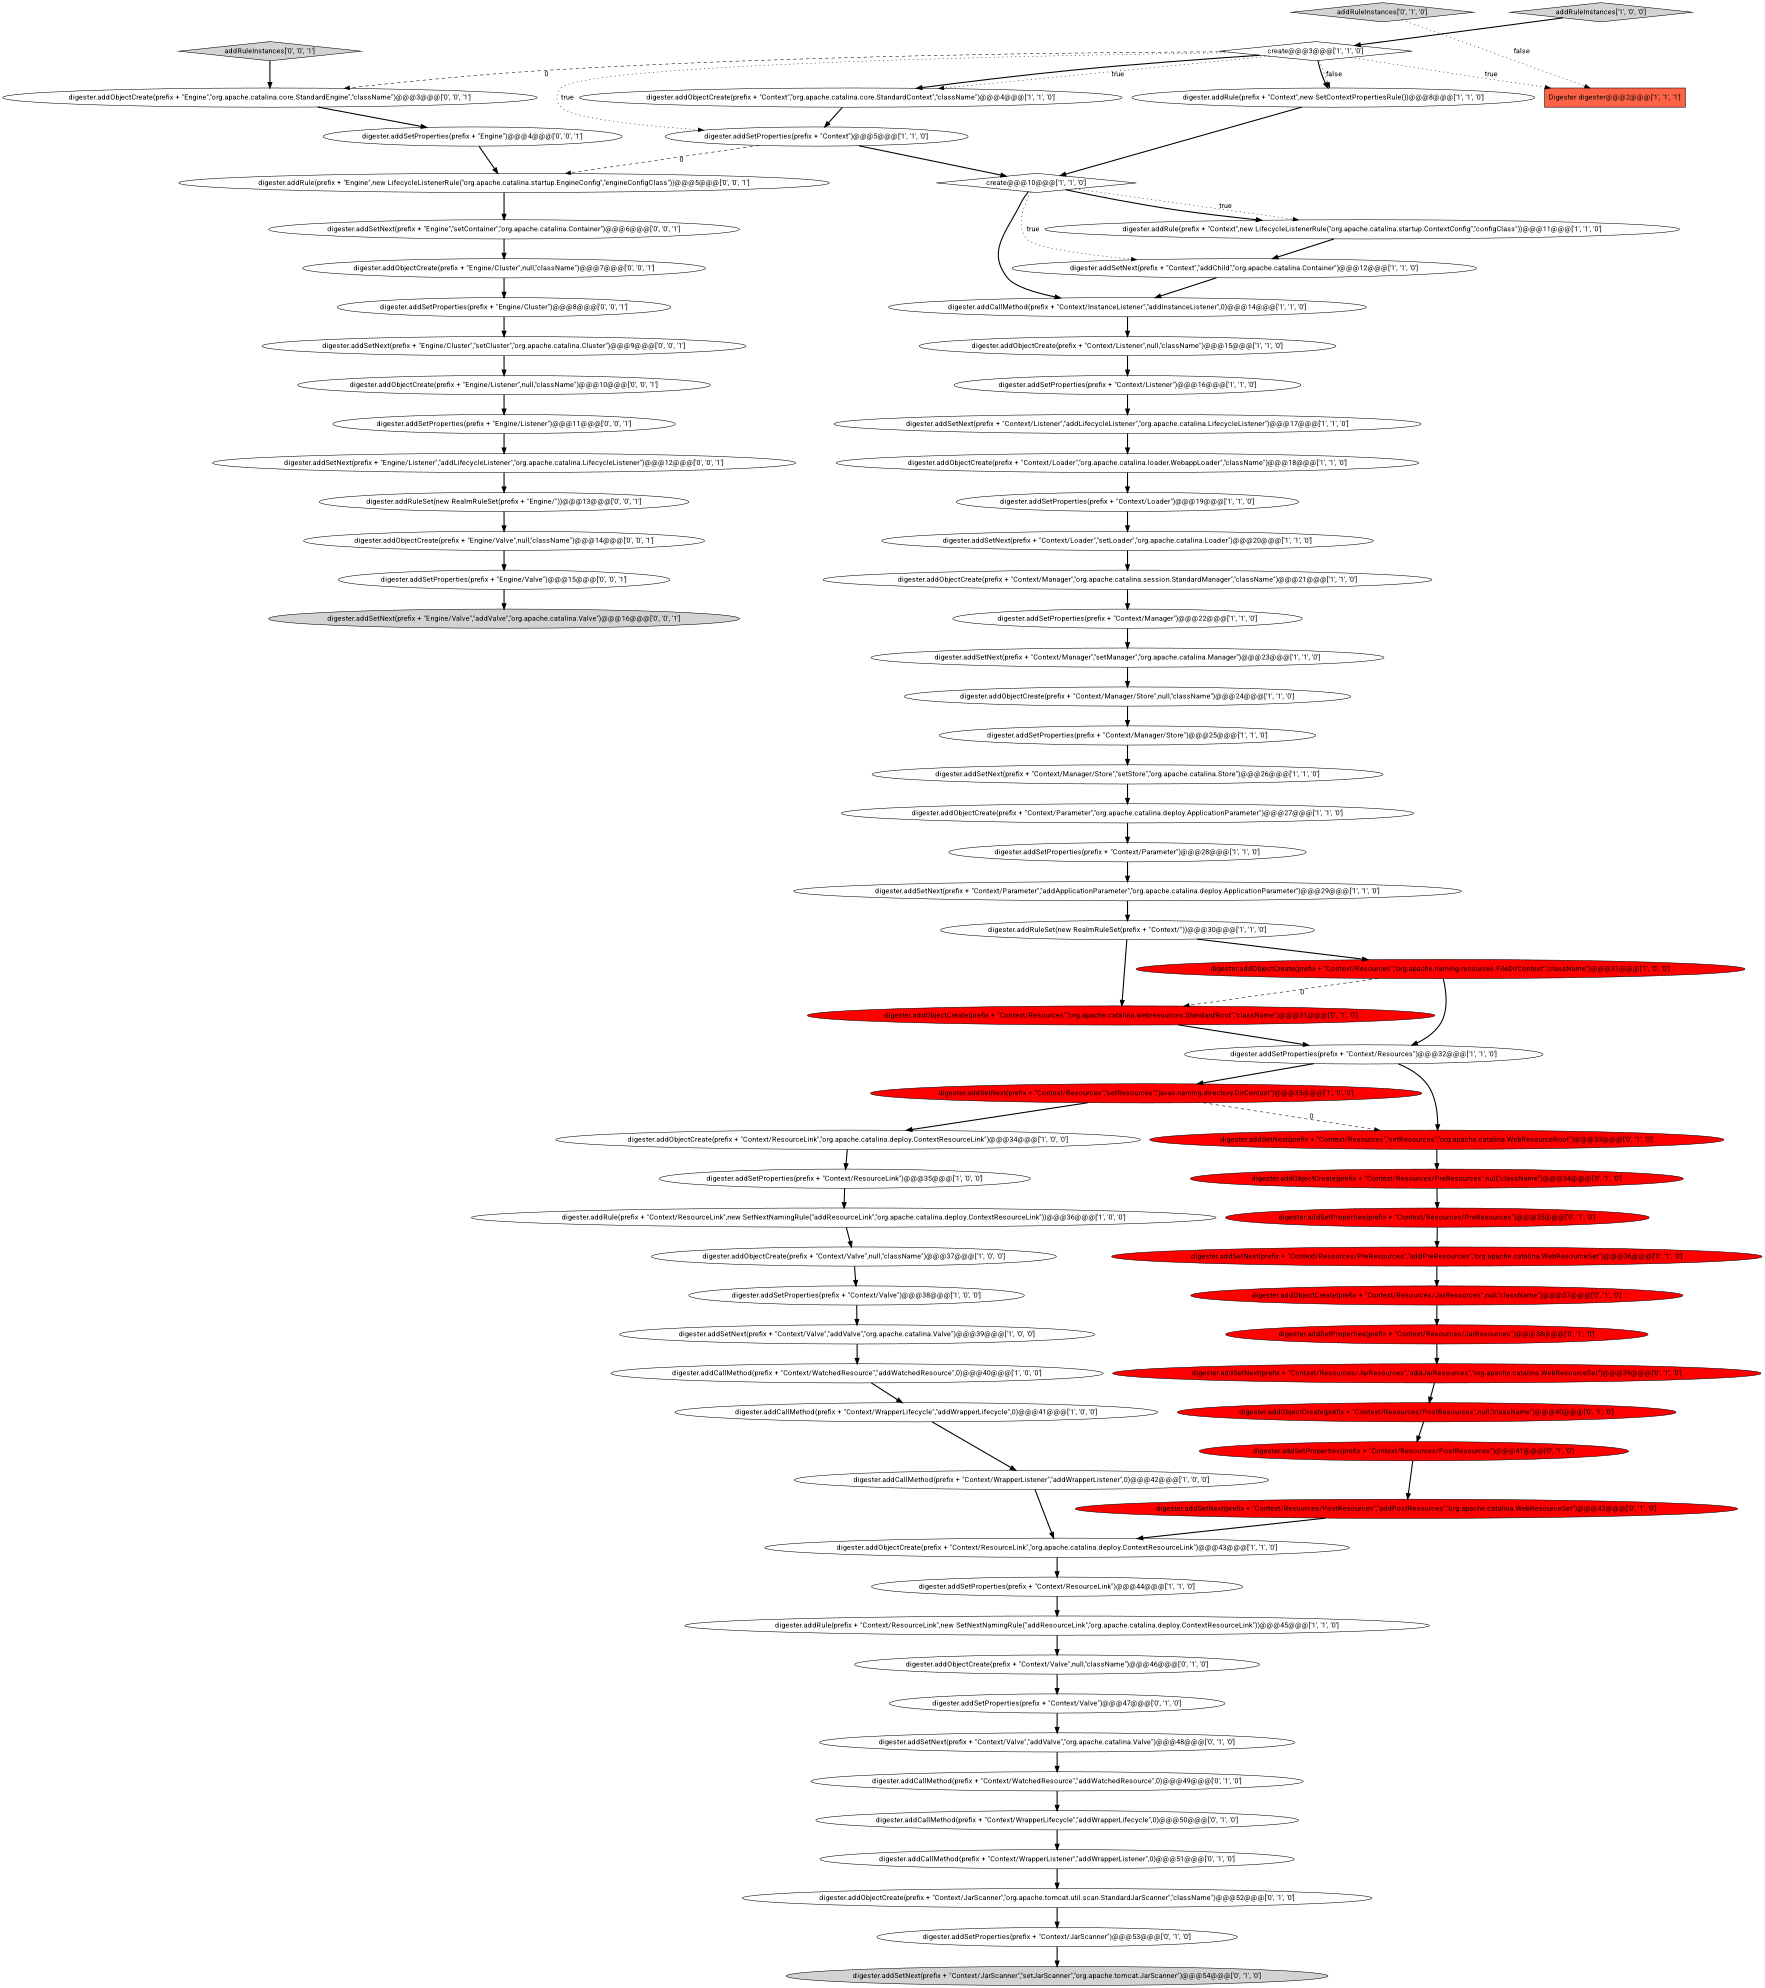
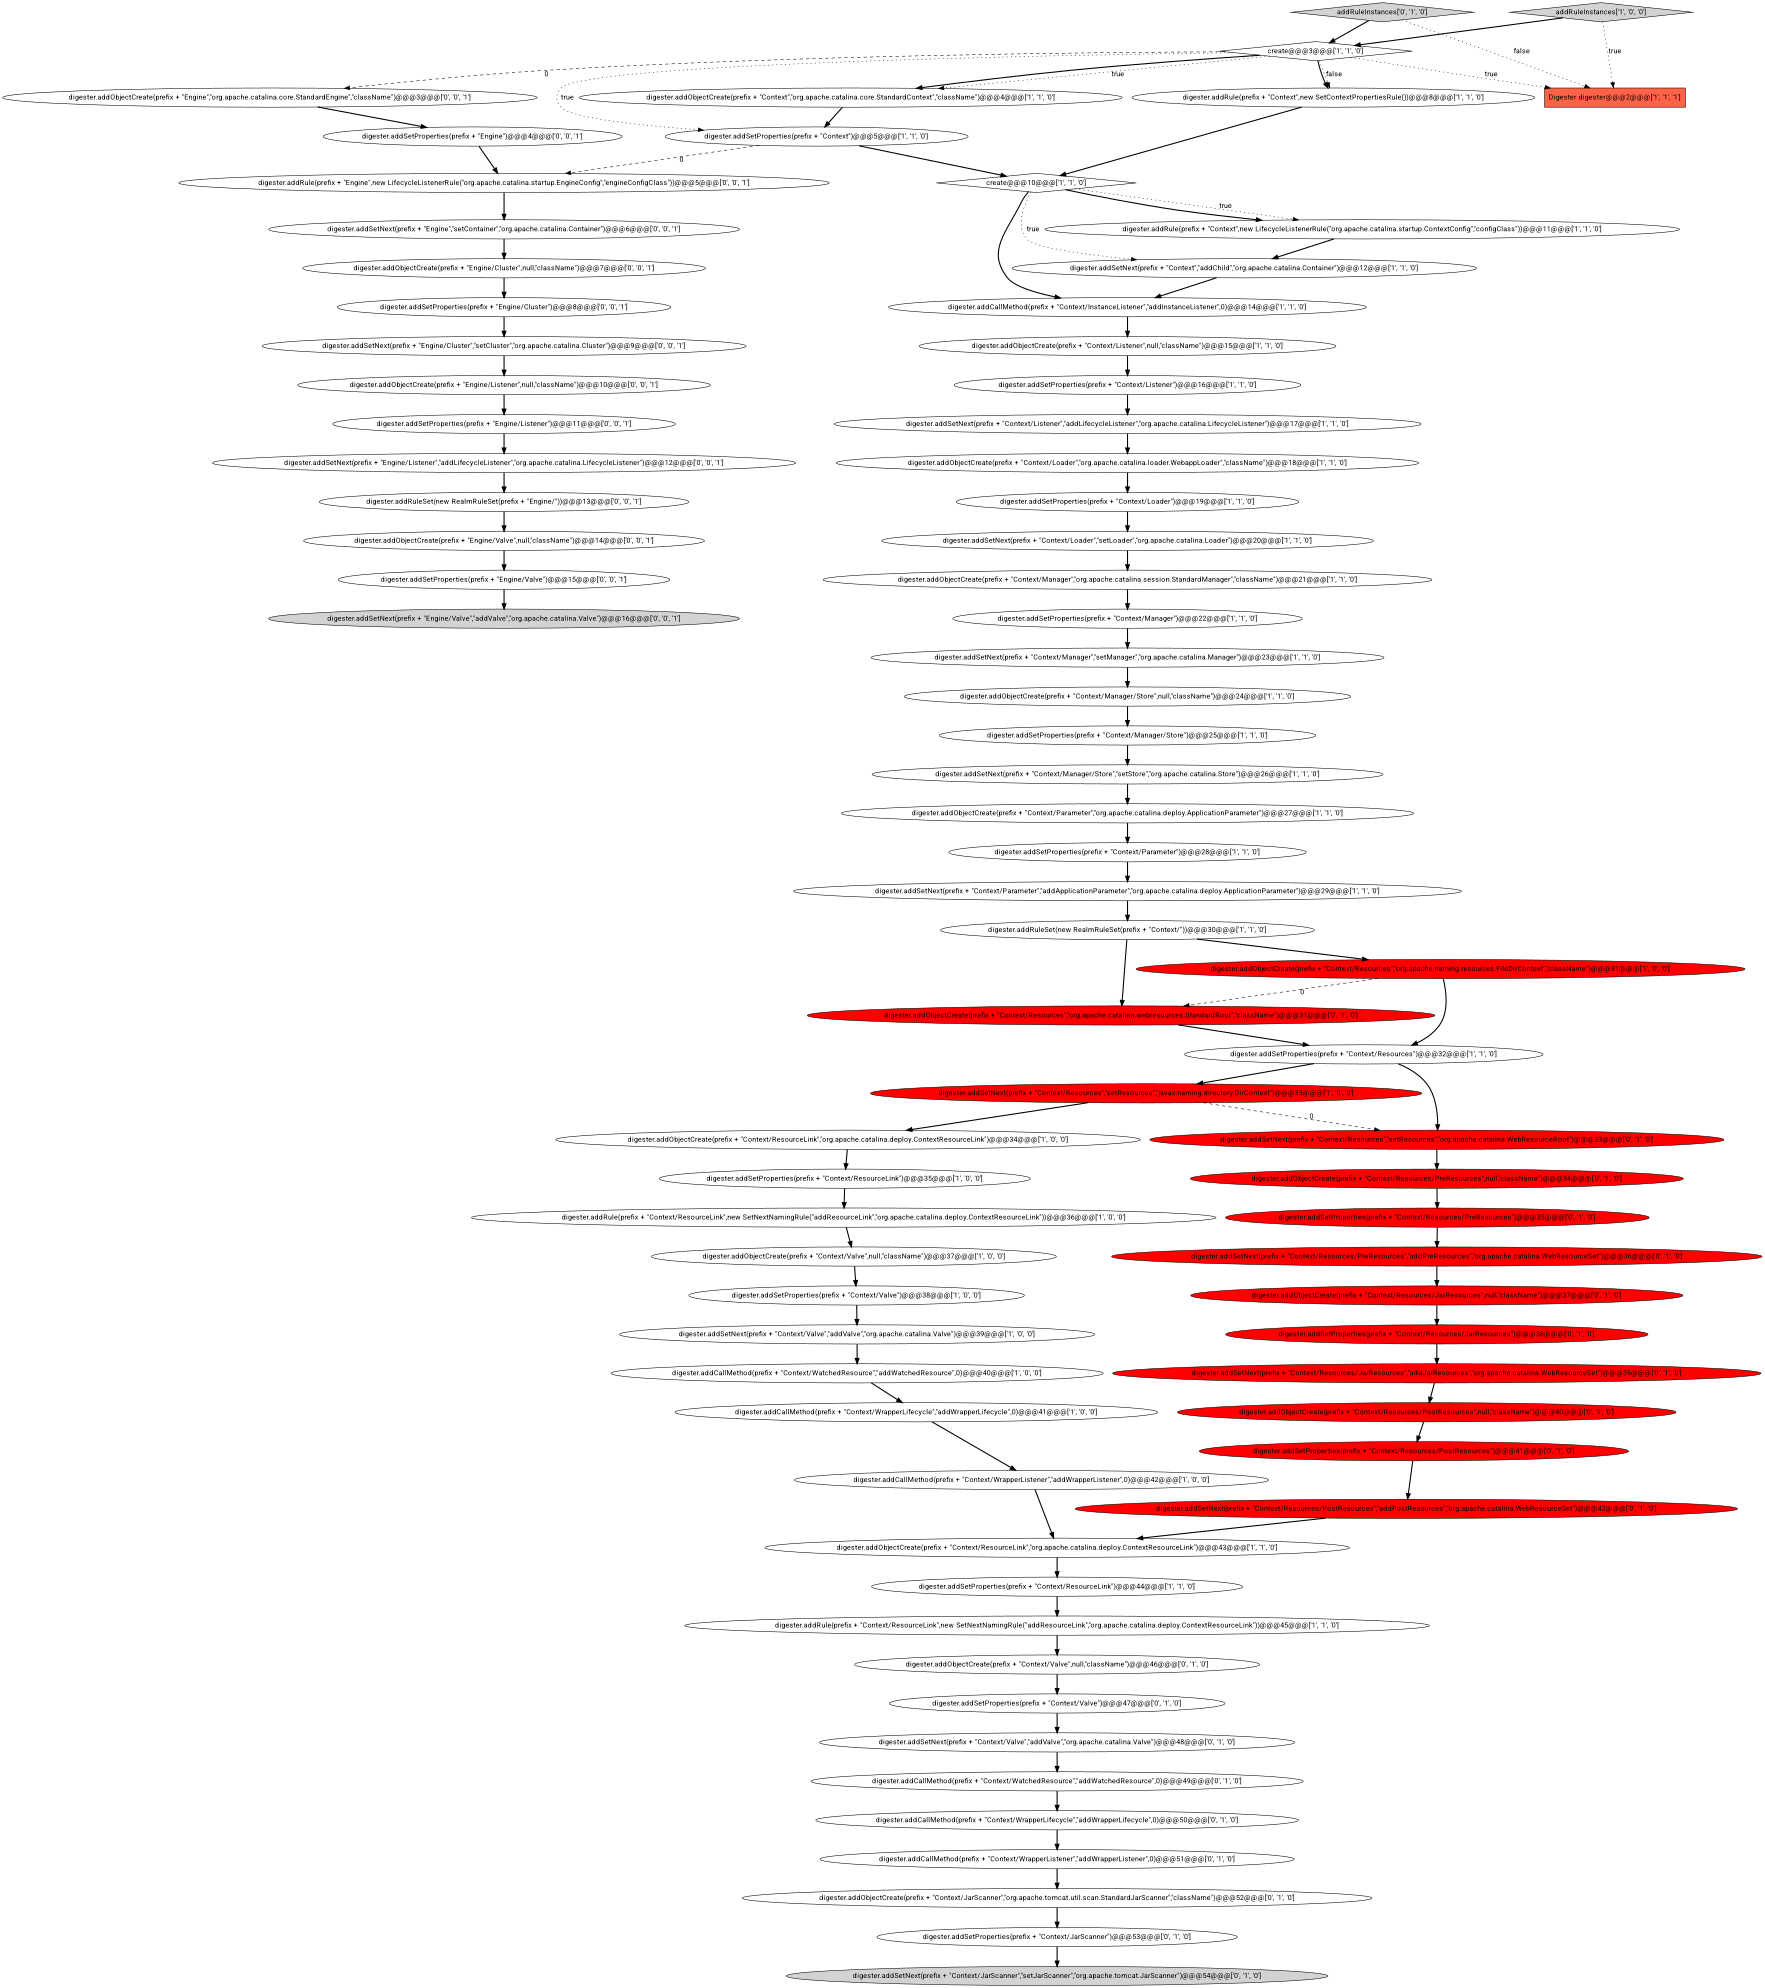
edge "addRuleInstances['0', '1', '0']" -> "create@@@3@@@['1', '1', '0']": added
node "addRuleInstances['0', '0', '1']": removed
edge "addRuleInstances['1', '0', '0']" -> "Digester digester@@@2@@@['1', '1', '1']": added, label "true"
